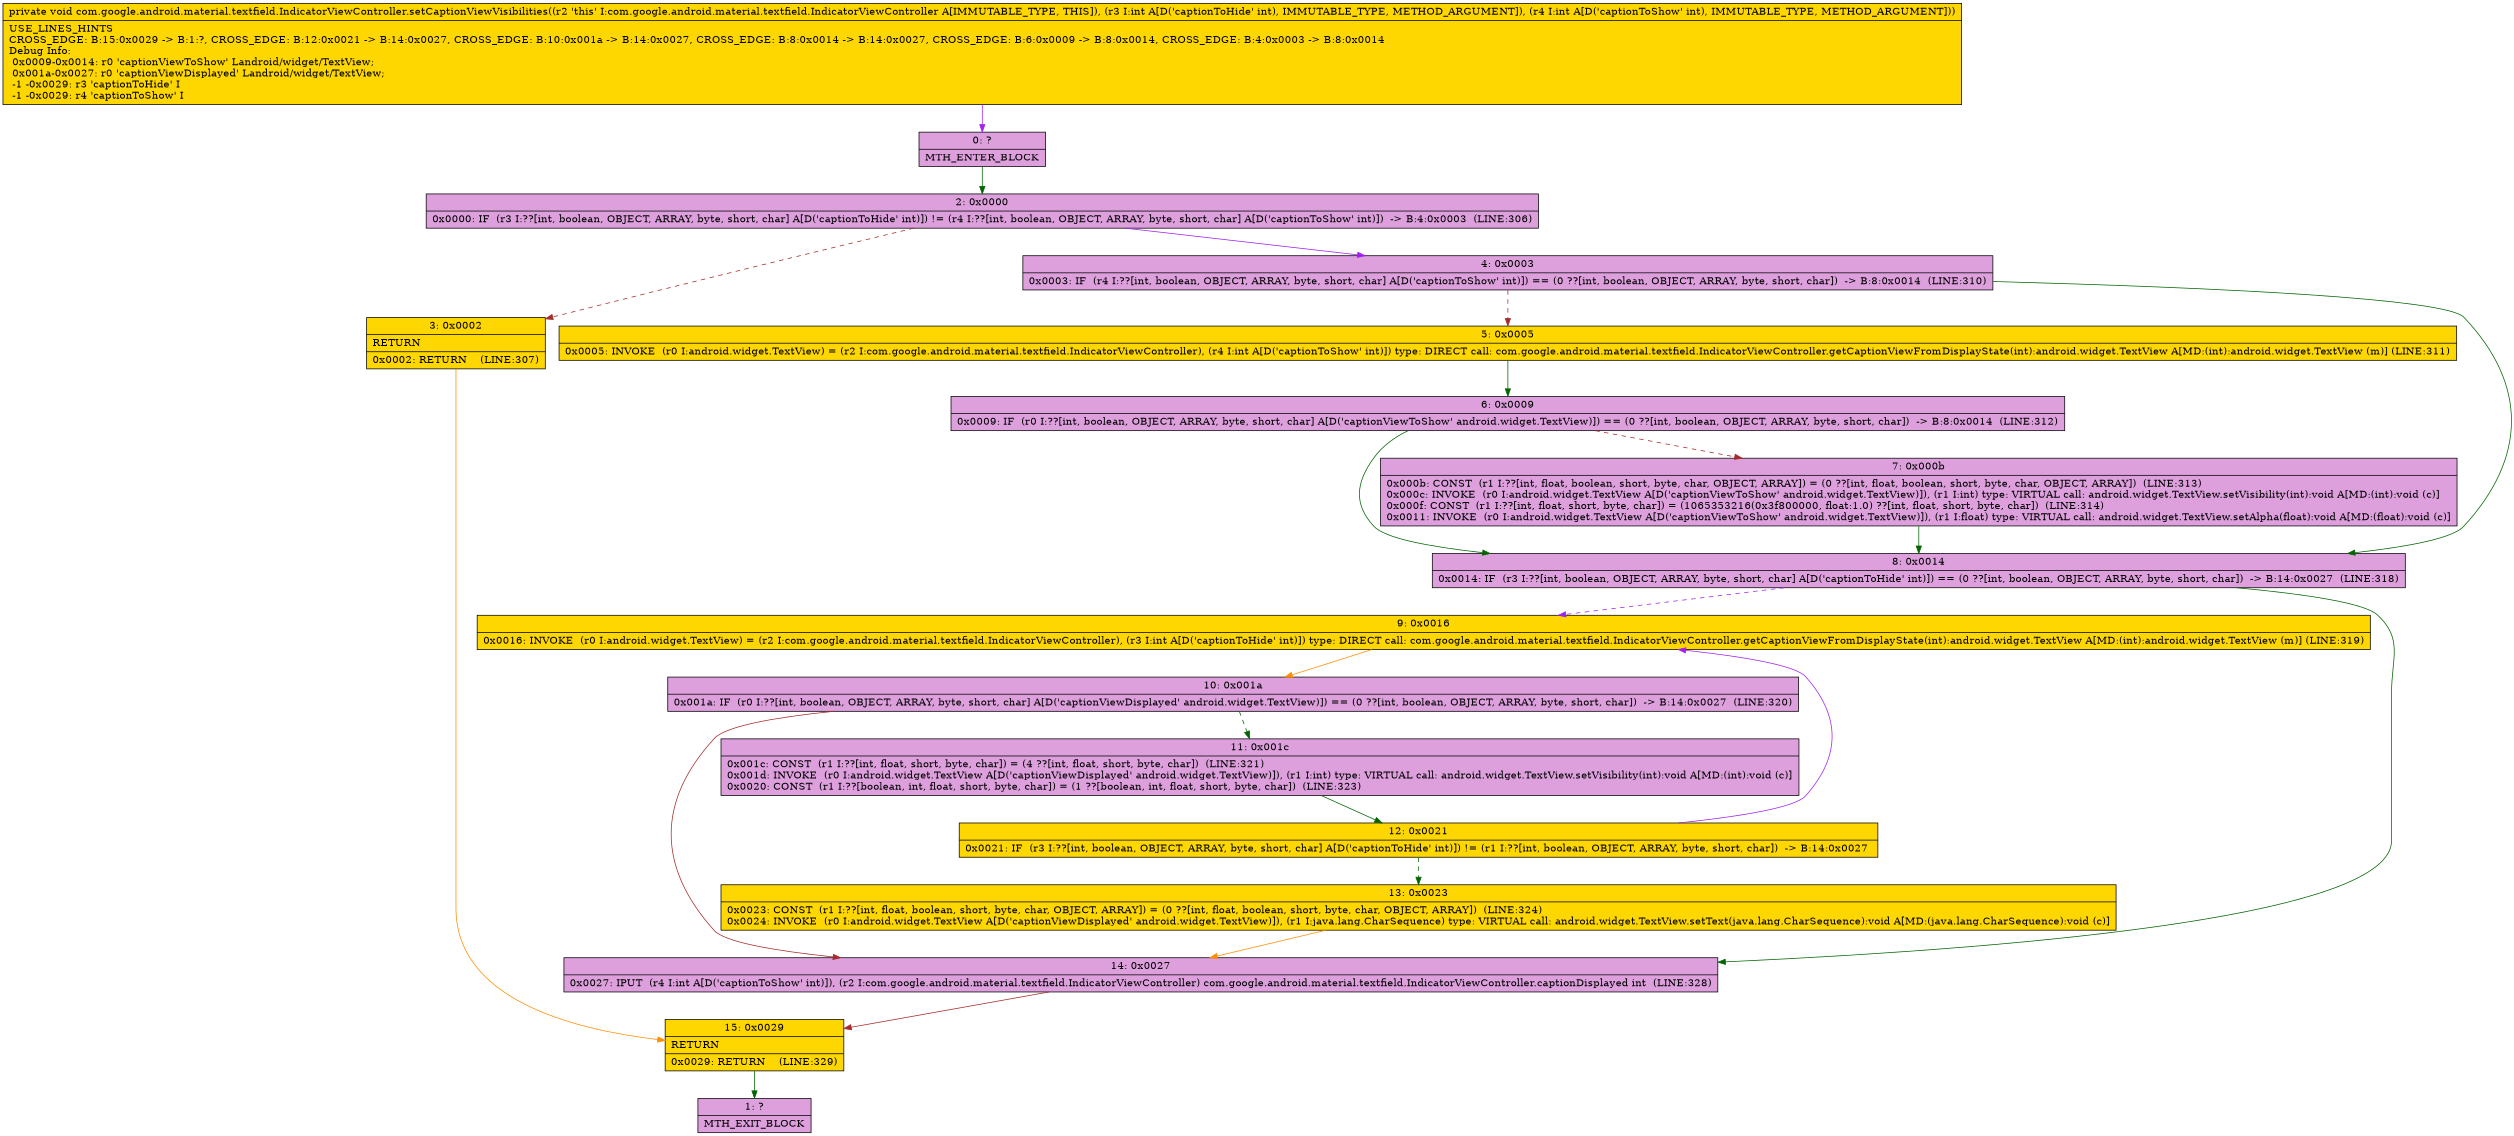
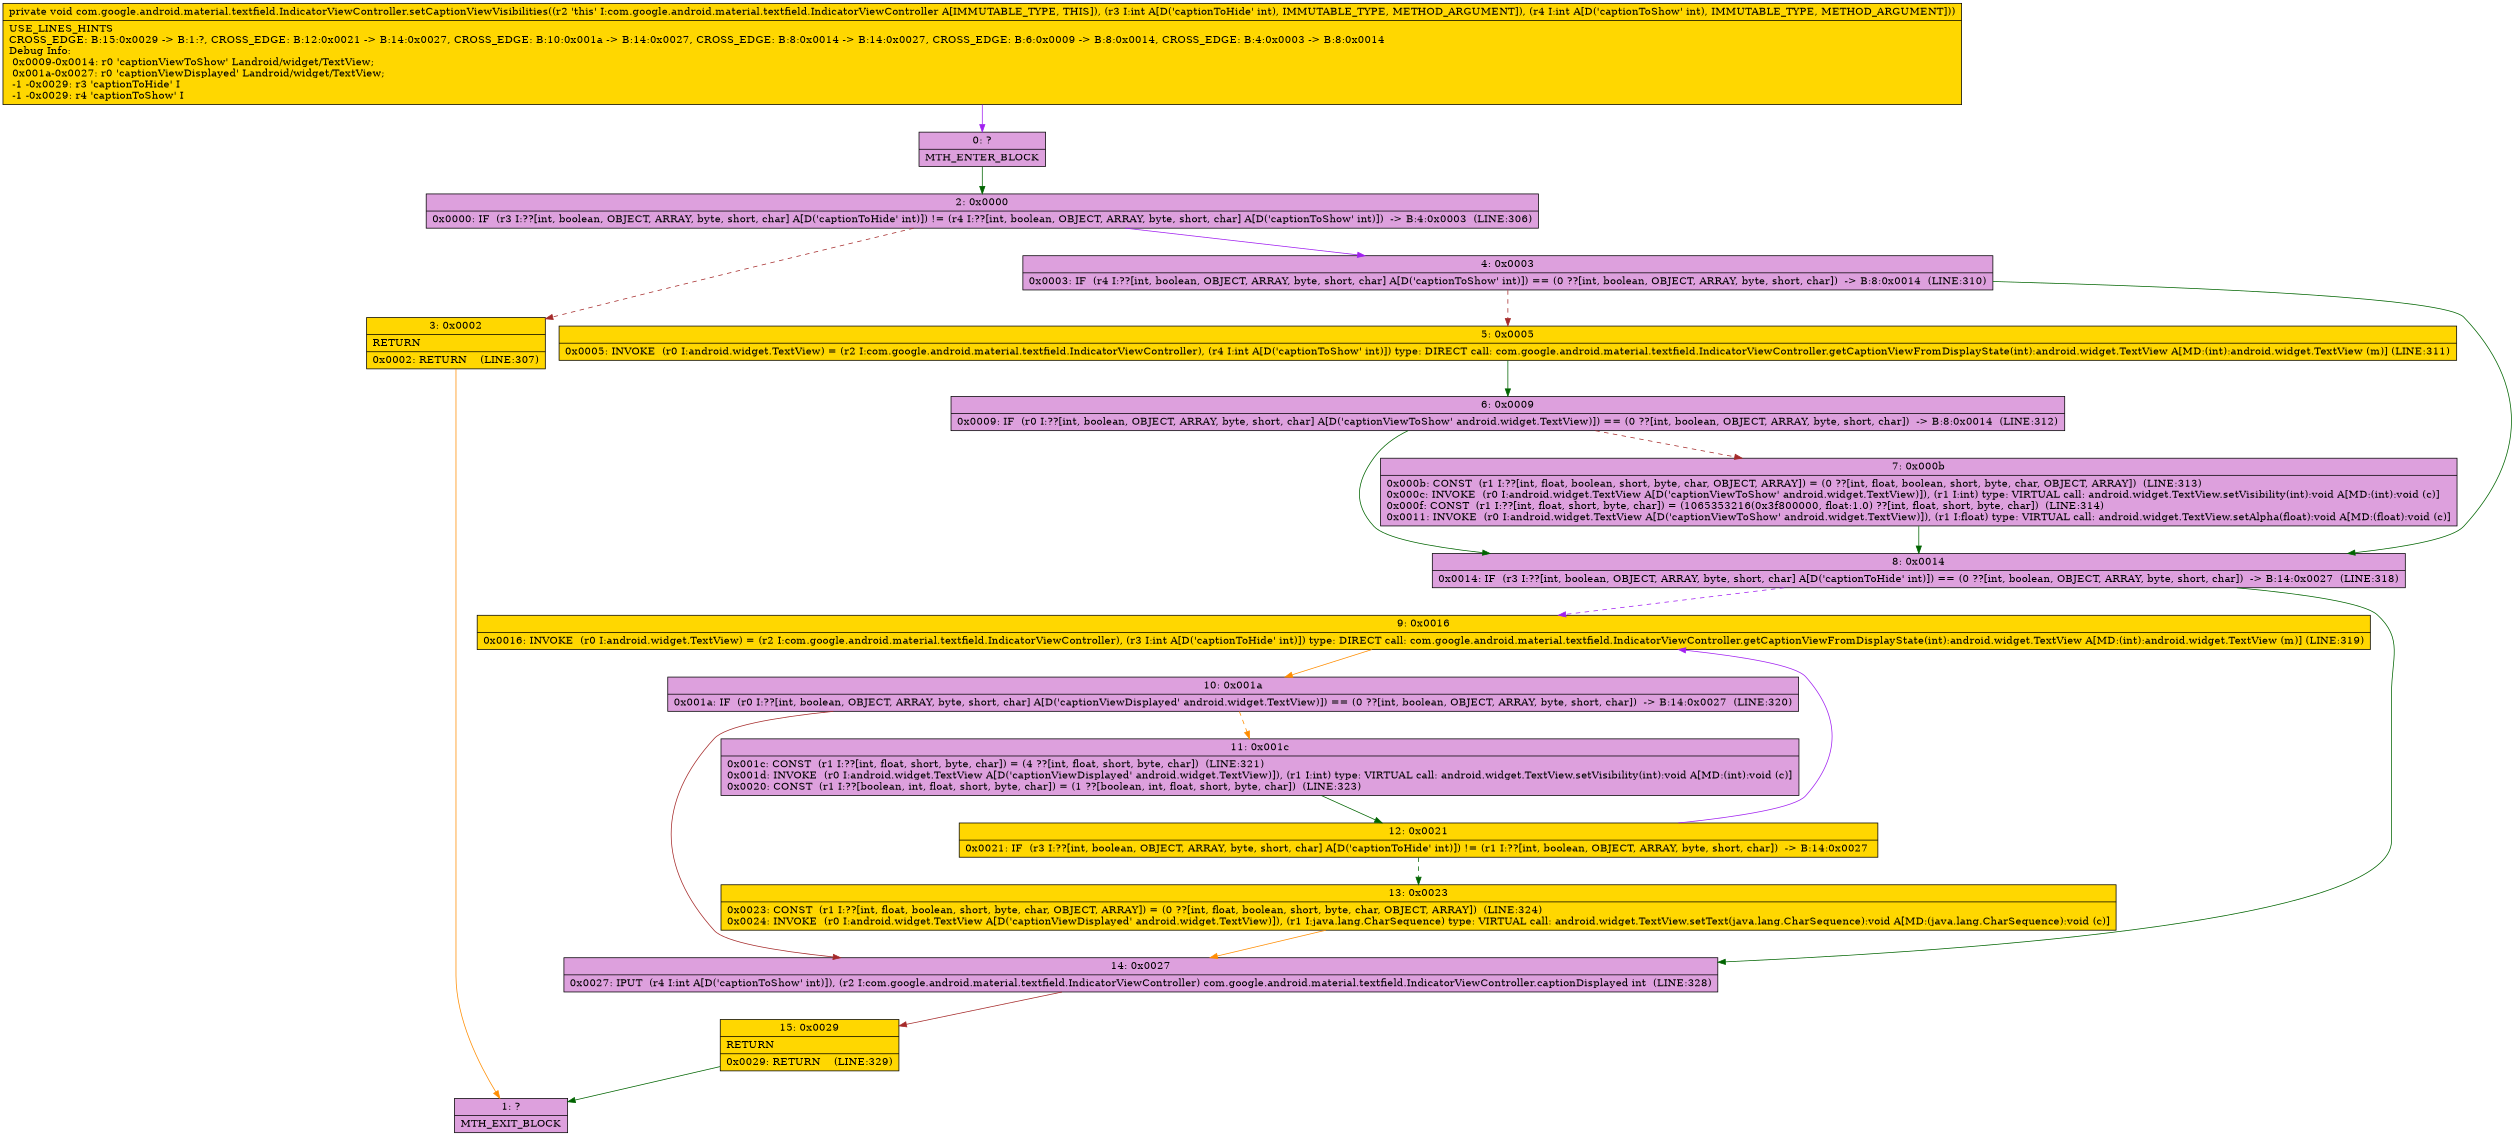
edge "10: 0x001a" -> "11: 0x001c": color darkgreen -> darkorange
edge "3: 0x0002" -> "15: 0x0029": now "3: 0x0002" -> "1: ?"
